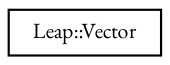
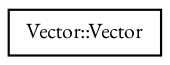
node "Leap::Vector": label "Leap::Vector" -> "Vector::Vector"
